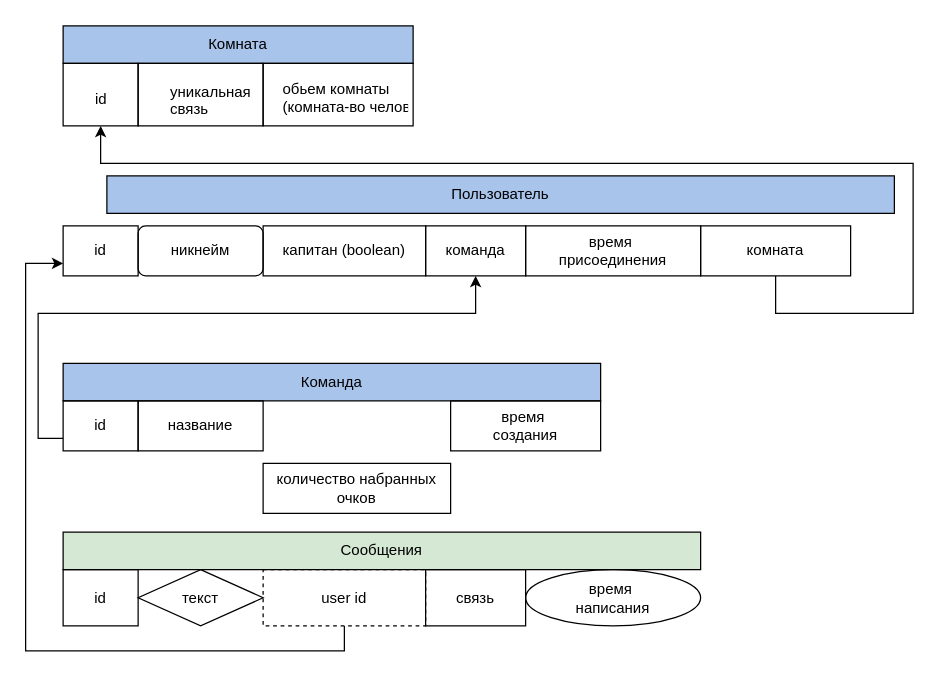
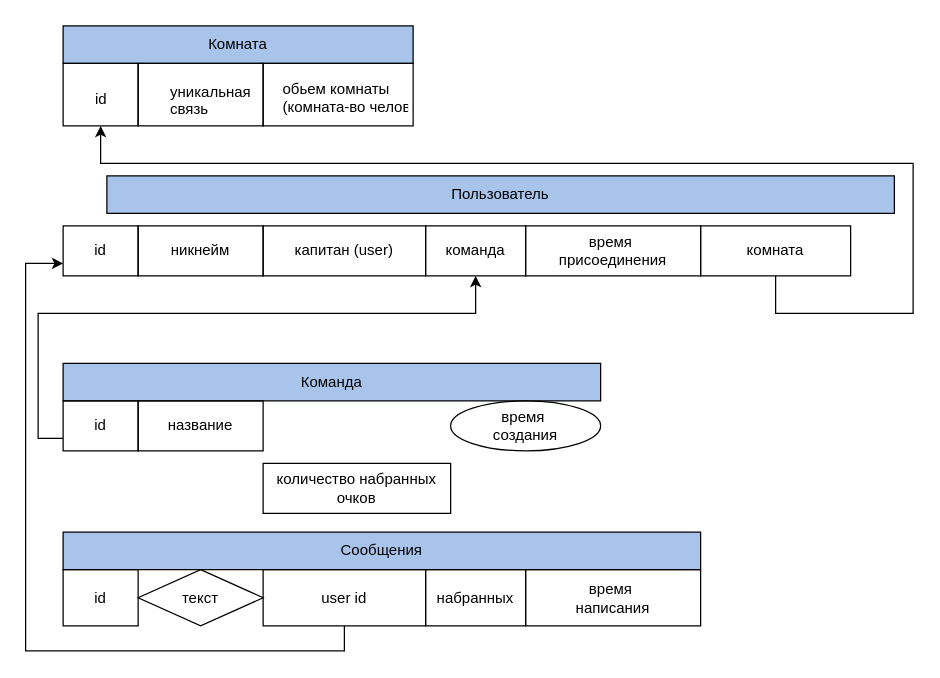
node "никнейм": shape rounded rectangle -> rectangle
node "капитан (boolean)": label "капитан (boolean)" -> "капитан (user)"
node "время создания": shape rectangle -> ellipse
node "Сообщения": fillcolor #d5e8d4 -> #a9c4eb
node "user id": style dashed -> solid
node "связь": label "связь" -> "набранных"
node "время написания": shape ellipse -> rectangle
